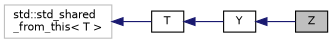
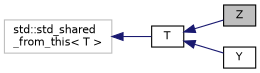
edge "Z" -> "Y": now "Z" -> "T"
